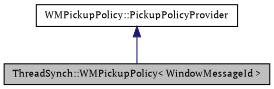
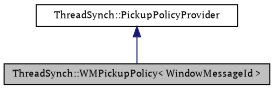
node "WMPickupPolicy::PickupPolicyProvider": label "WMPickupPolicy::PickupPolicyProvider" -> "ThreadSynch::PickupPolicyProvider"
